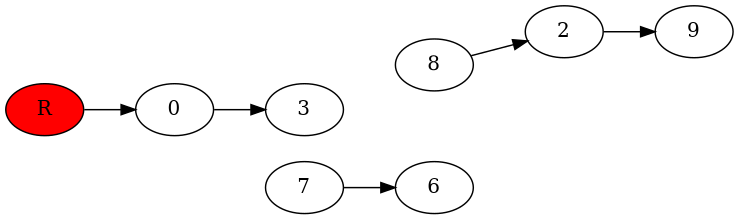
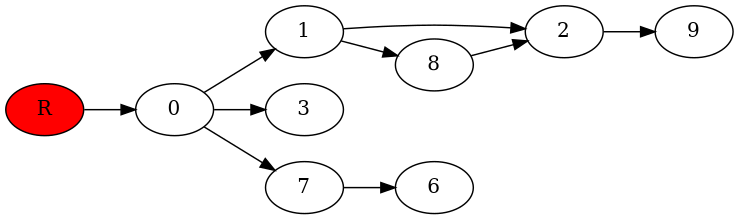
node "1": added
edge "0" -> "7": added
